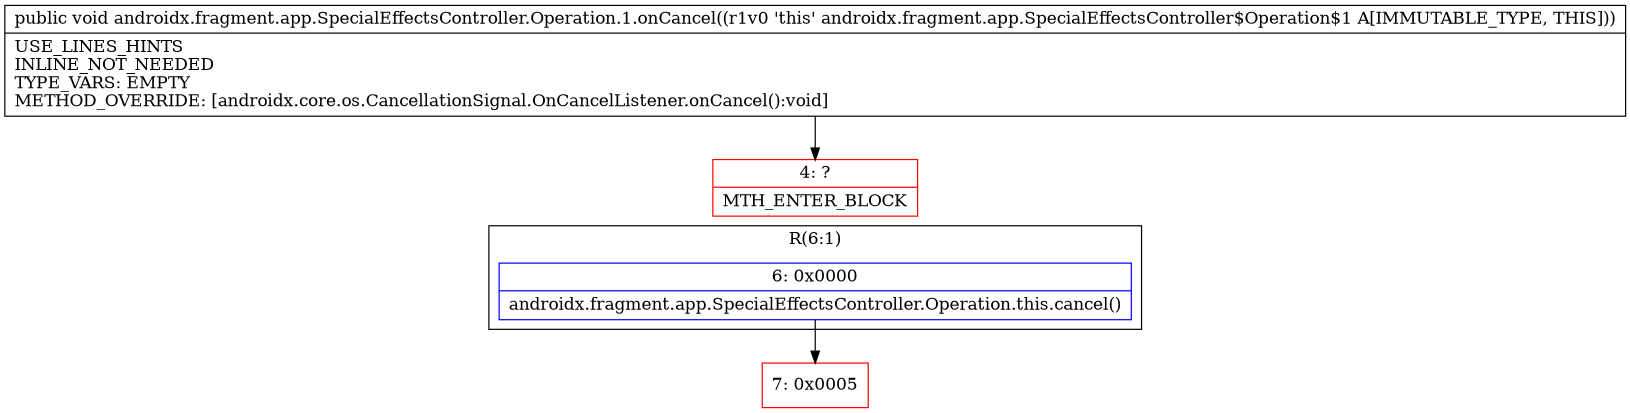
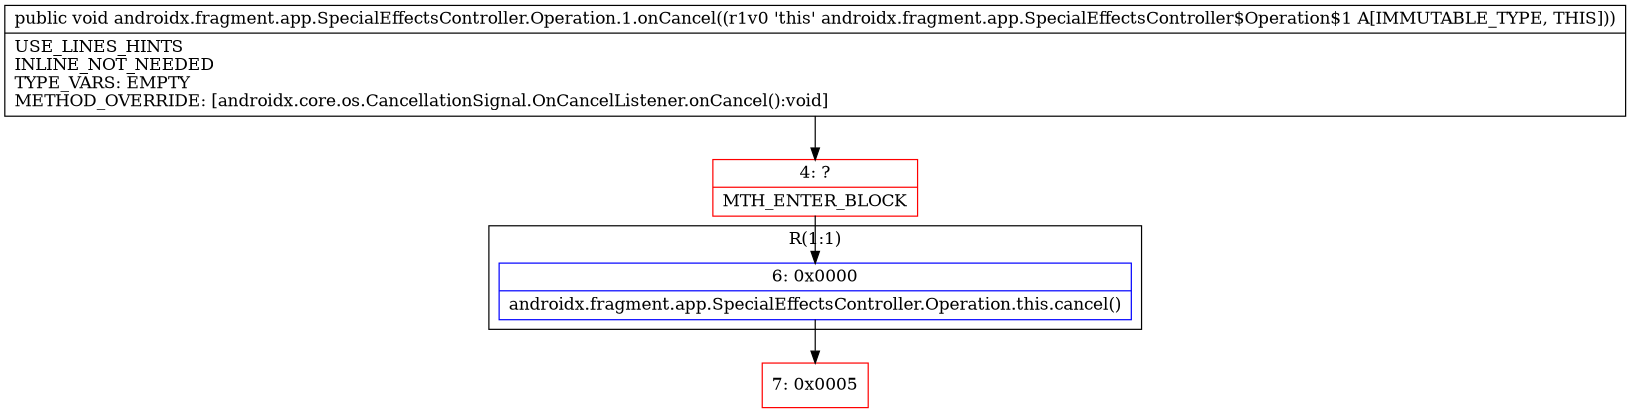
edge "4: ?" -> "6: 0x0000": added
cluster "R(6:1)": label "R(6:1)" -> "R(1:1)"
